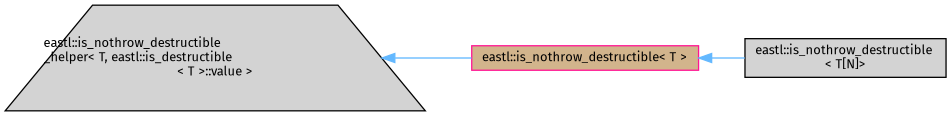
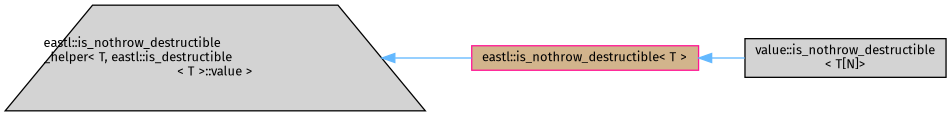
node "eastl::is_nothrow_destructible < T[N]>": label "eastl::is_nothrow_destructible < T[N]>" -> "value::is_nothrow_destructible < T[N]>"
